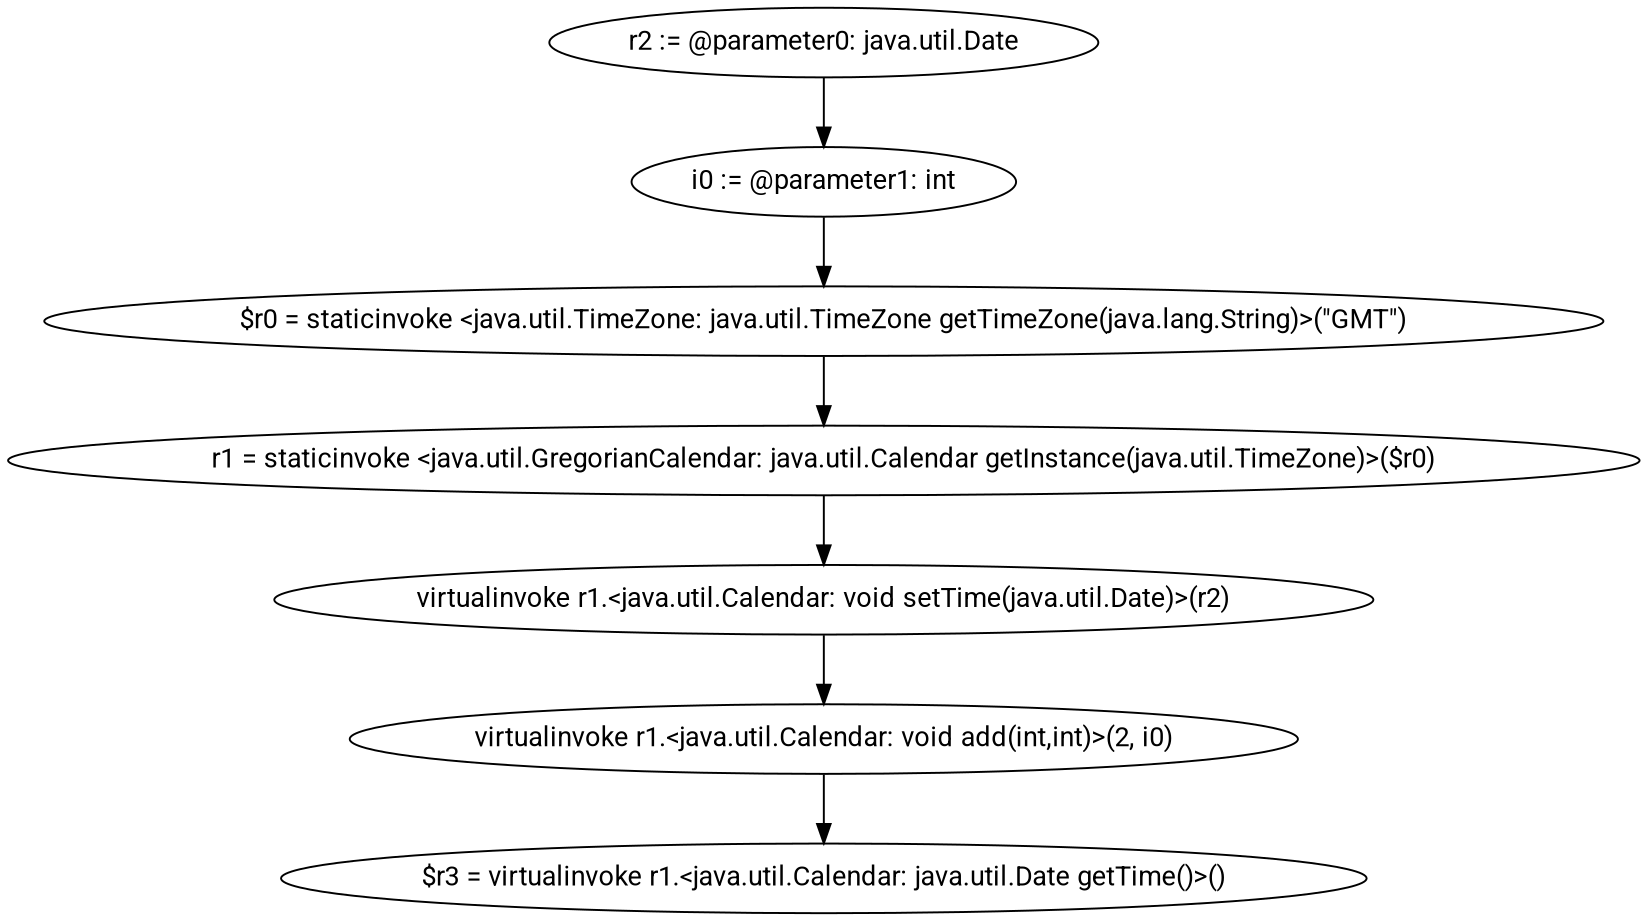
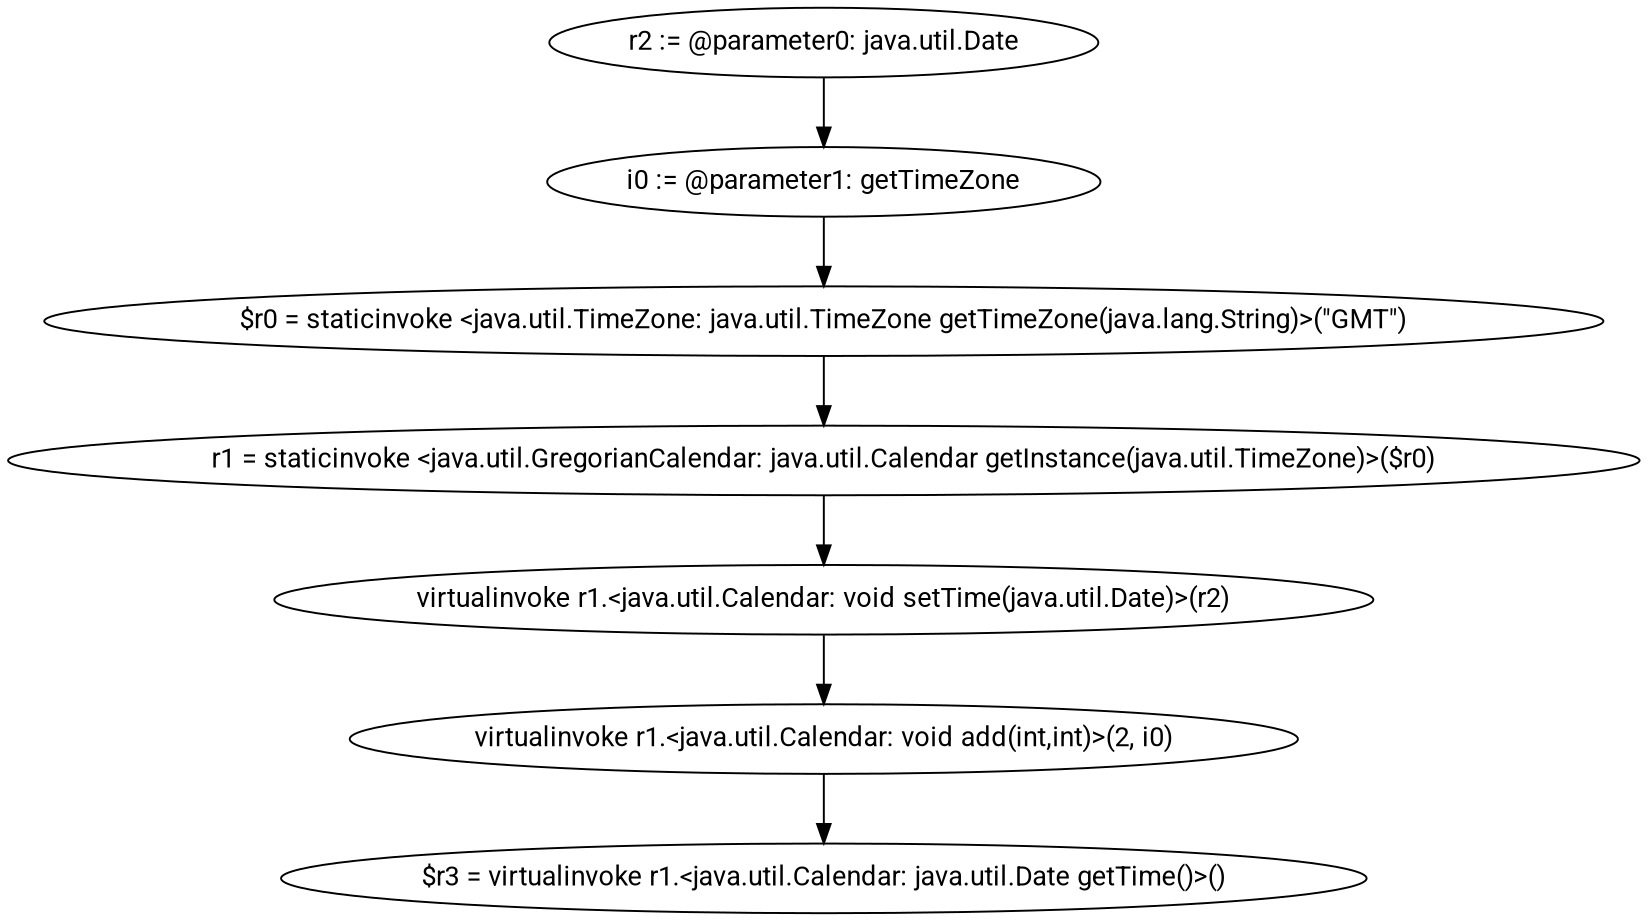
node "i0 := @parameter1: int": label "i0 := @parameter1: int" -> "i0 := @parameter1: getTimeZone"
